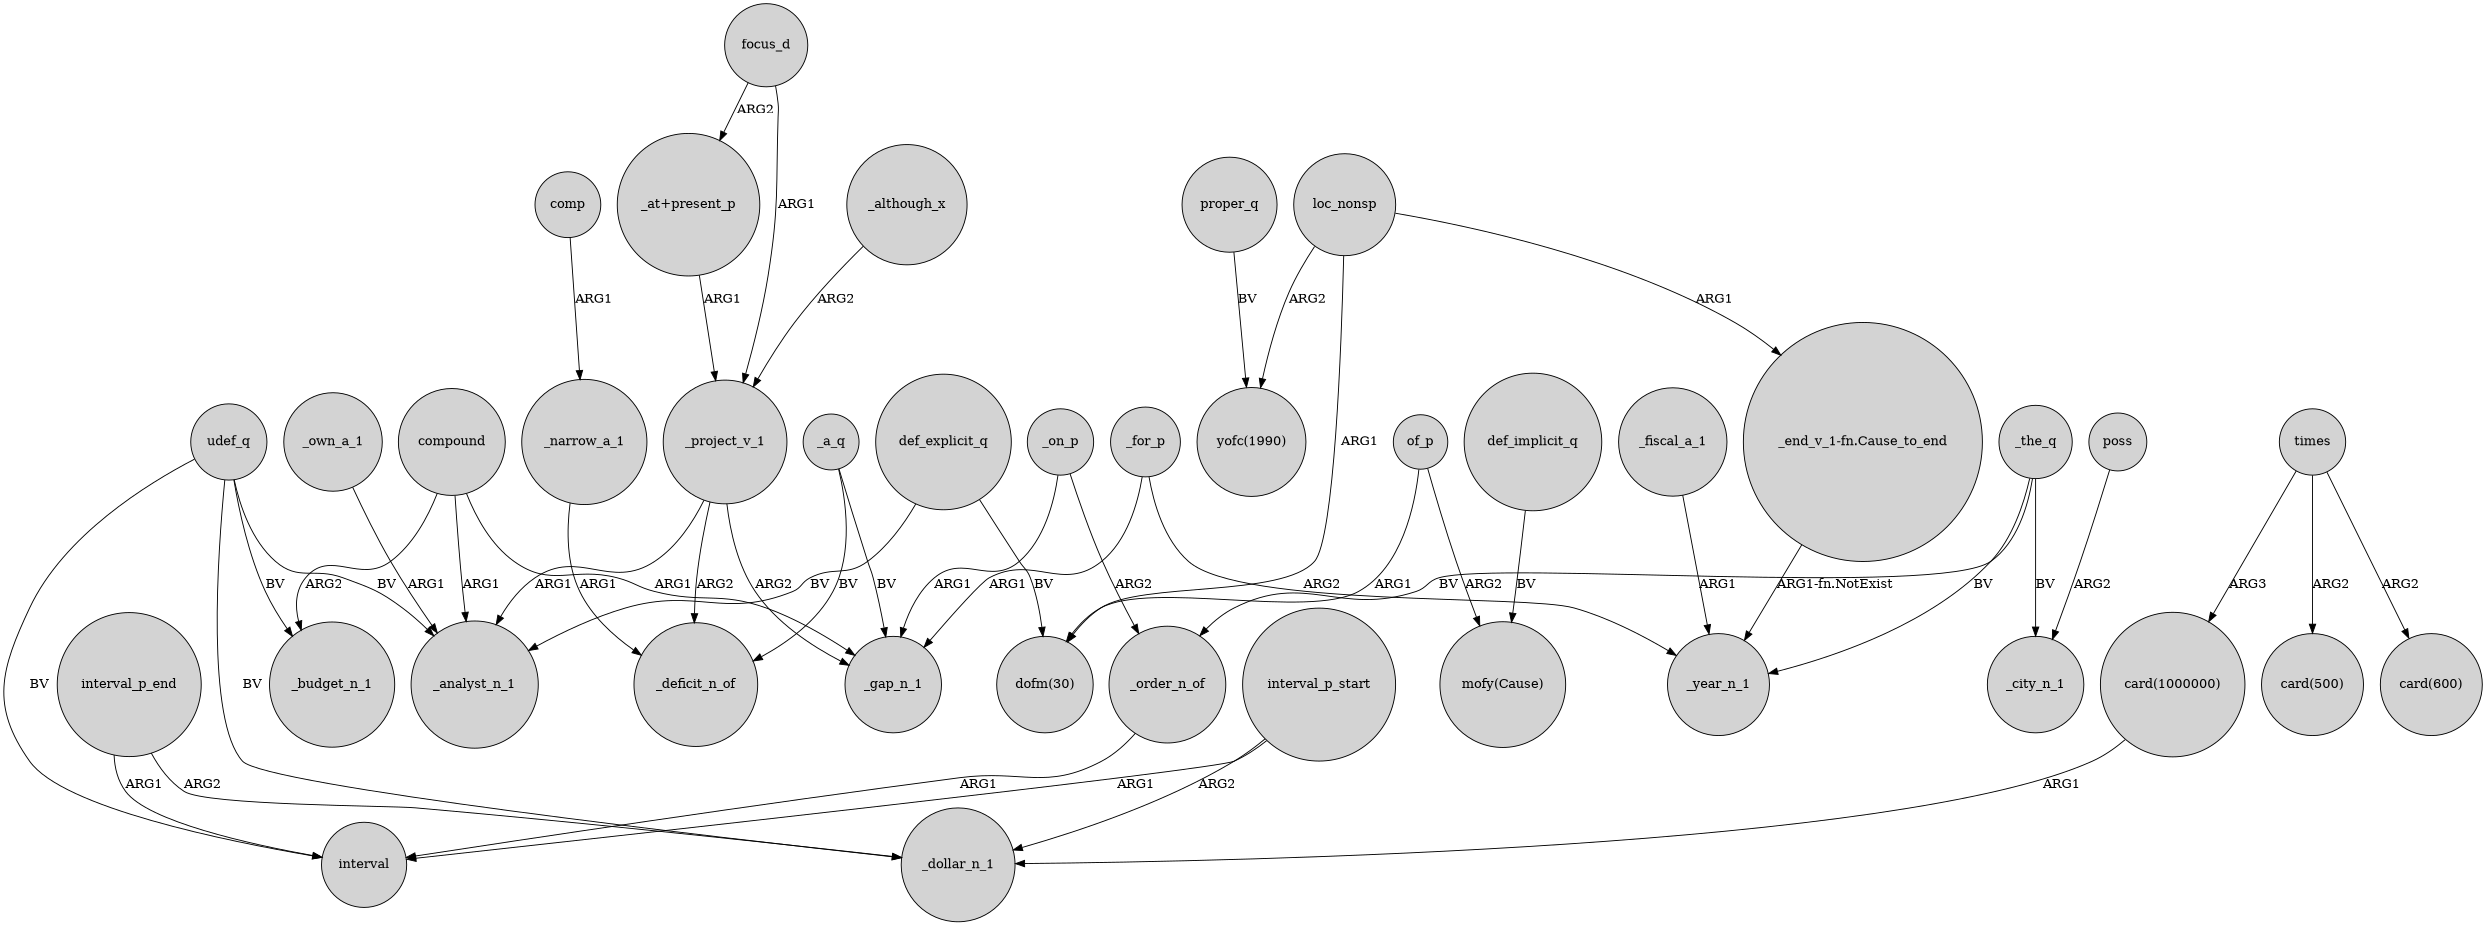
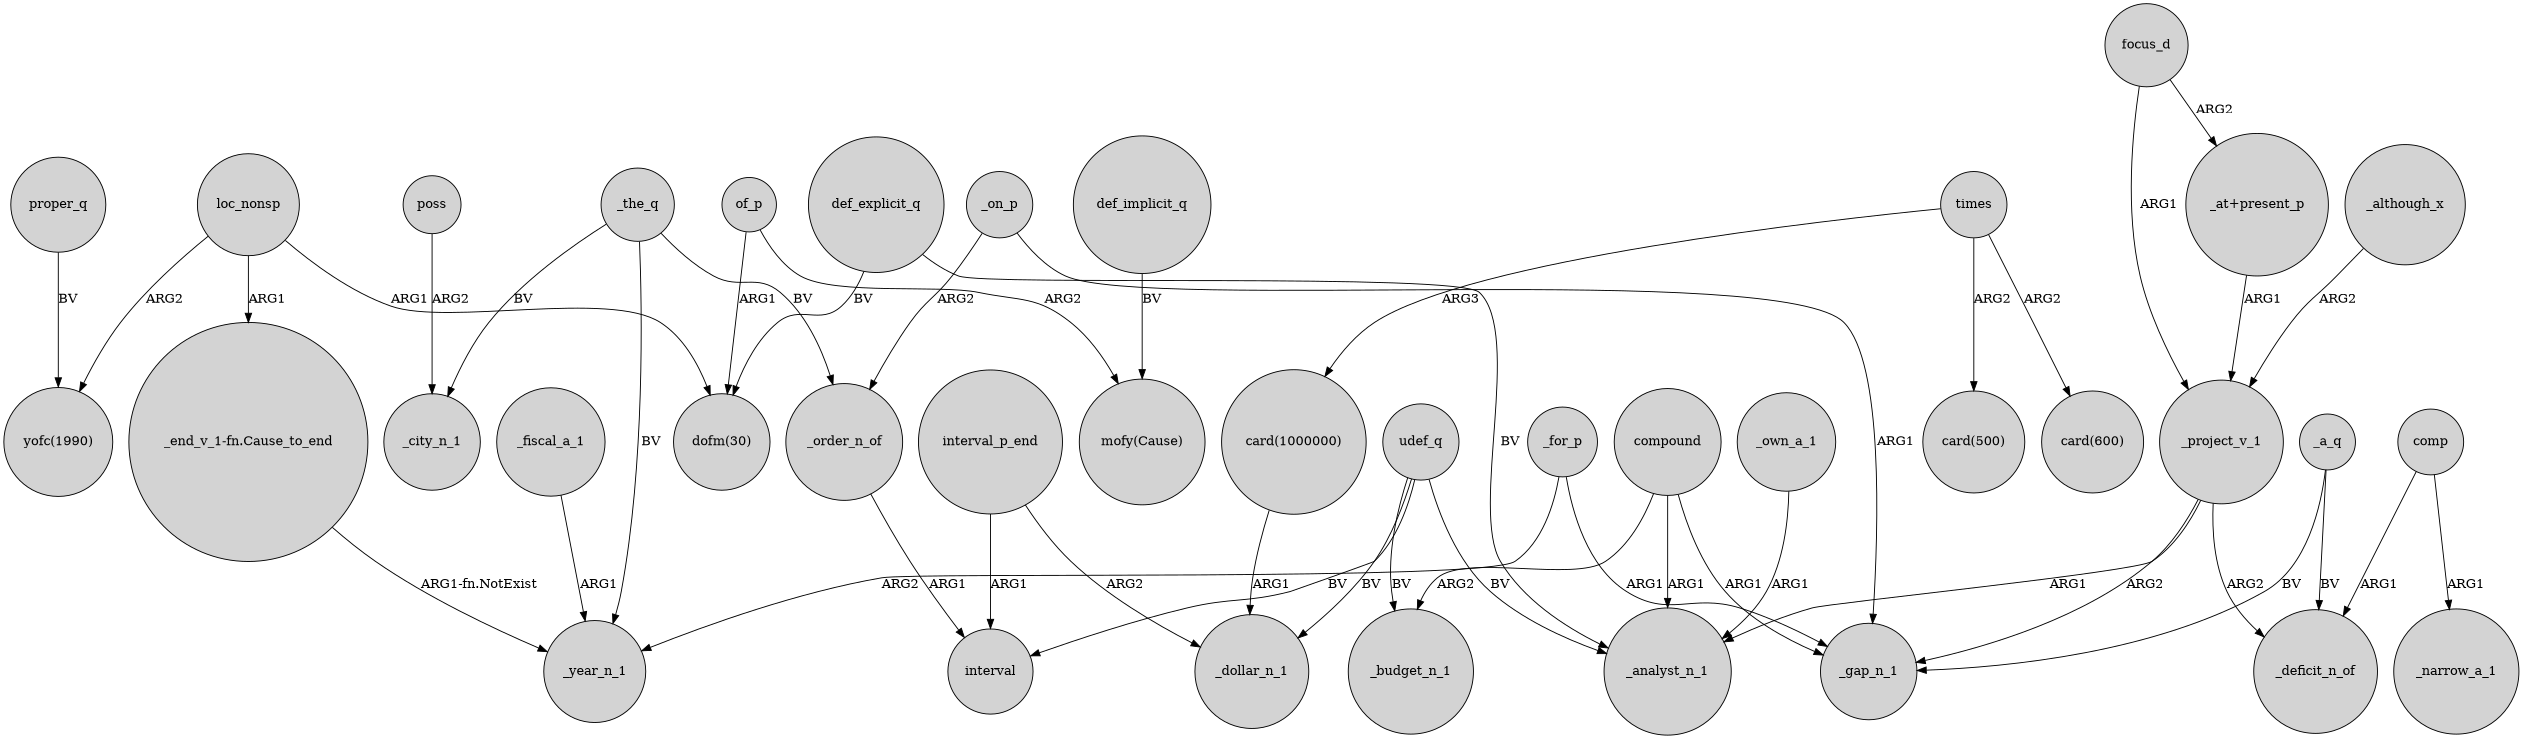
edge "_narrow_a_1" -> "_deficit_n_of": now "comp" -> "_deficit_n_of"
node "interval_p_start": removed
